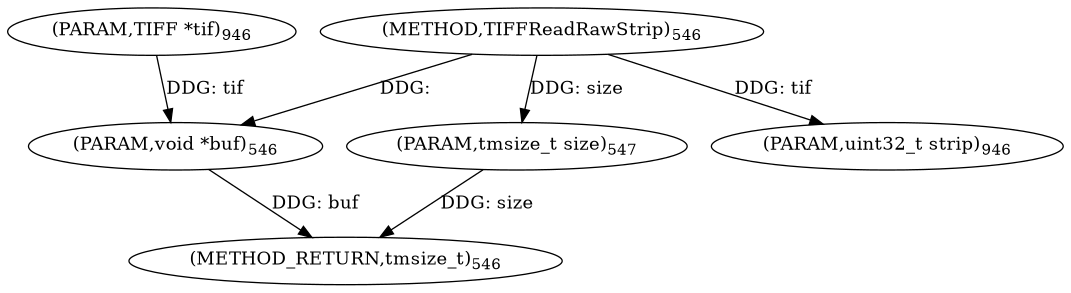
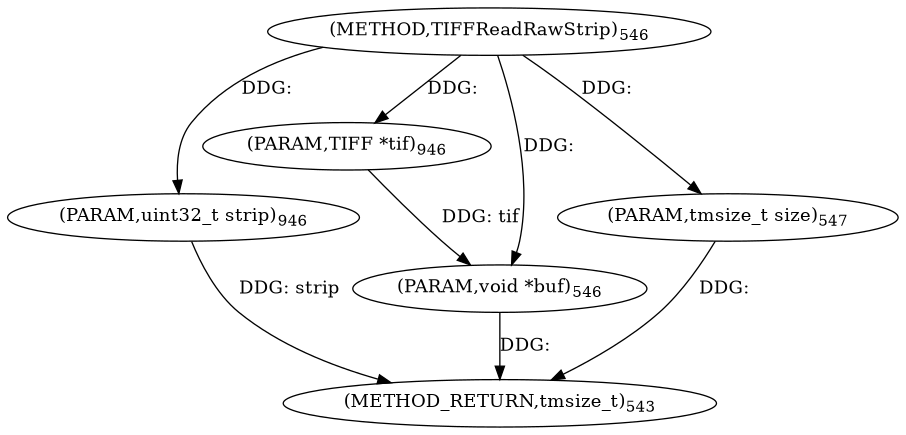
edge "(METHOD,TIFFReadRawStrip)" -> "(PARAM,TIFF *tif)": added, label "DDG:"
edge "(METHOD,TIFFReadRawStrip)" -> "(PARAM,tmsize_t size)": label "DDG: size" -> "DDG: "
edge "(METHOD,TIFFReadRawStrip)" -> "(PARAM,uint32_t strip)": label "DDG: tif" -> "DDG: "
edge "(PARAM,void *buf)" -> "(METHOD_RETURN,tmsize_t)": label "DDG: buf" -> "DDG: "
edge "(PARAM,tmsize_t size)" -> "(METHOD_RETURN,tmsize_t)": label "DDG: size" -> "DDG: "
node "(METHOD_RETURN,tmsize_t)": text "546" -> "543"
edge "(PARAM,uint32_t strip)" -> "(METHOD_RETURN,tmsize_t)": added, label "DDG: strip"
